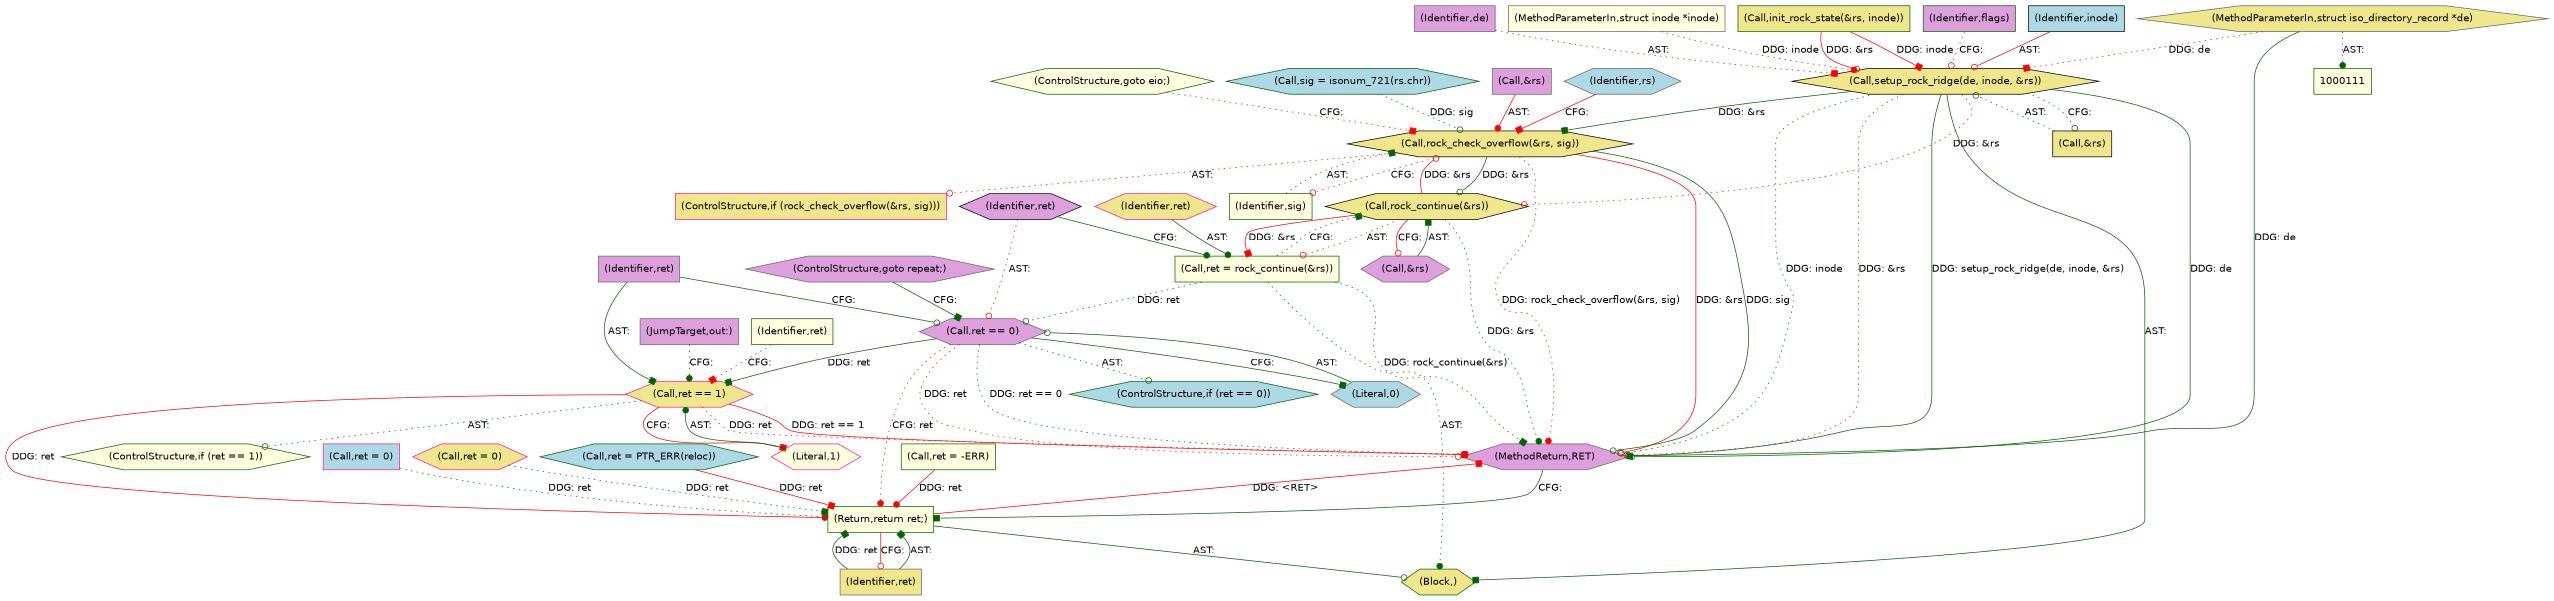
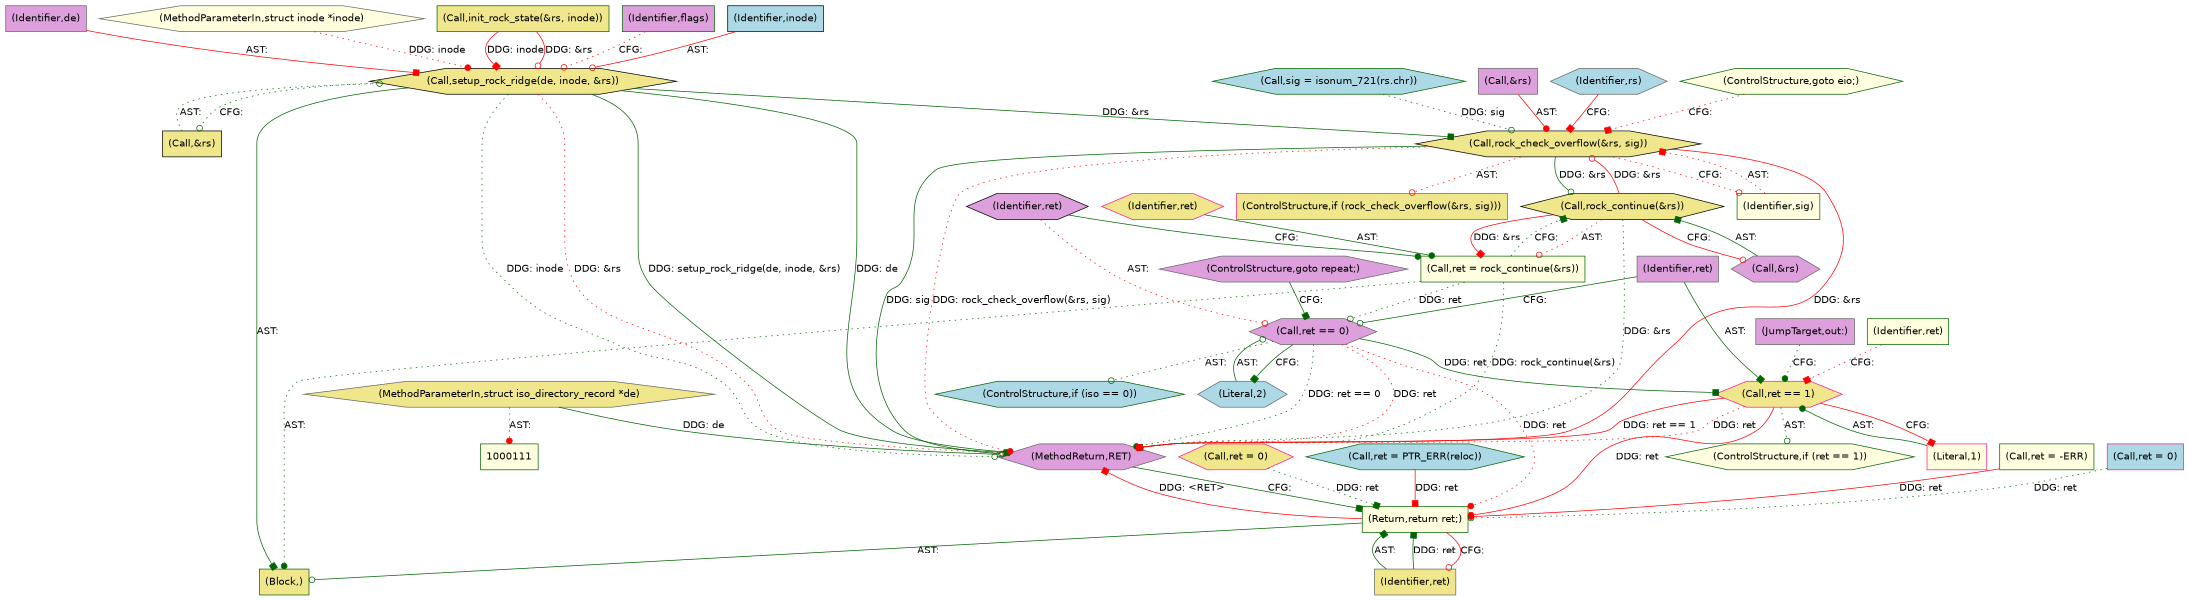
node "(MethodParameterIn,struct inode *inode)": shape box -> hexagon
edge "(MethodParameterIn,struct iso_directory_record *de)" -> "1000111": color darkgreen -> red
edge "(MethodParameterIn,struct iso_directory_record *de)" -> "(Call,setup_rock_ridge(de, inode, &rs))": removed, label "DDG: de"
edge "(Identifier,de)" -> "(Call,setup_rock_ridge(de, inode, &rs))": style dotted -> solid
edge "(Identifier,sig)" -> "(Call,rock_check_overflow(&rs, sig))": color darkgreen -> red
edge "(Call,setup_rock_ridge(de, inode, &rs))" -> "(Call,rock_continue(&rs))": removed, label "DDG: &rs"
node "(ControlStructure,if (ret == 0))": label "(ControlStructure,if (ret == 0))" -> "(ControlStructure,if (iso == 0))"
node "(Literal,0)": label "(Literal,0)" -> "(Literal,2)"
edge "(Call,ret == 0)" -> "(Return,return ret;)": label "CFG: ret" -> "DDG: ret"
node "(Literal,1)": shape hexagon -> box
node "(Block,)": shape hexagon -> box
